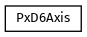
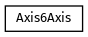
node "PxD6Axis": label "PxD6Axis" -> "Axis6Axis"
